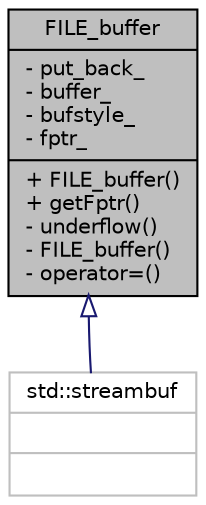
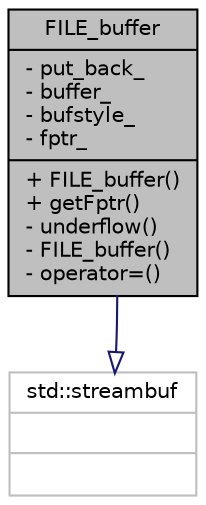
edge "std::streambuf" -> "FILE_buffer": reversed
